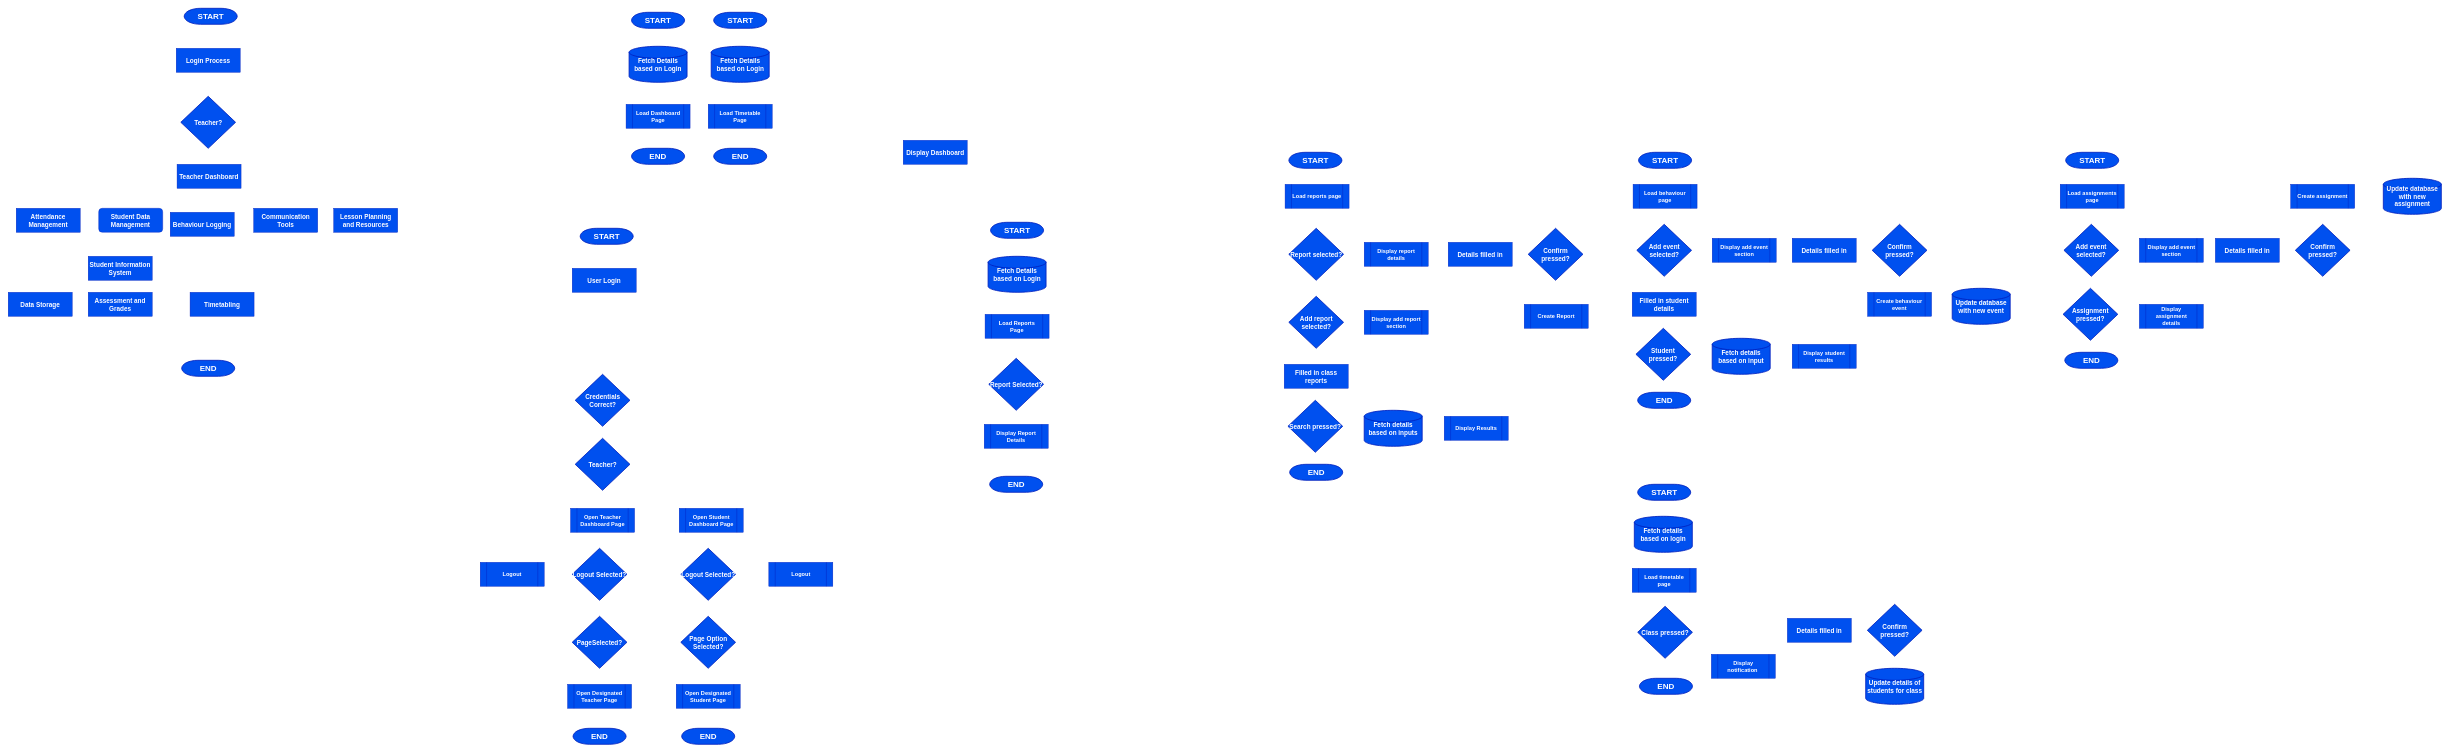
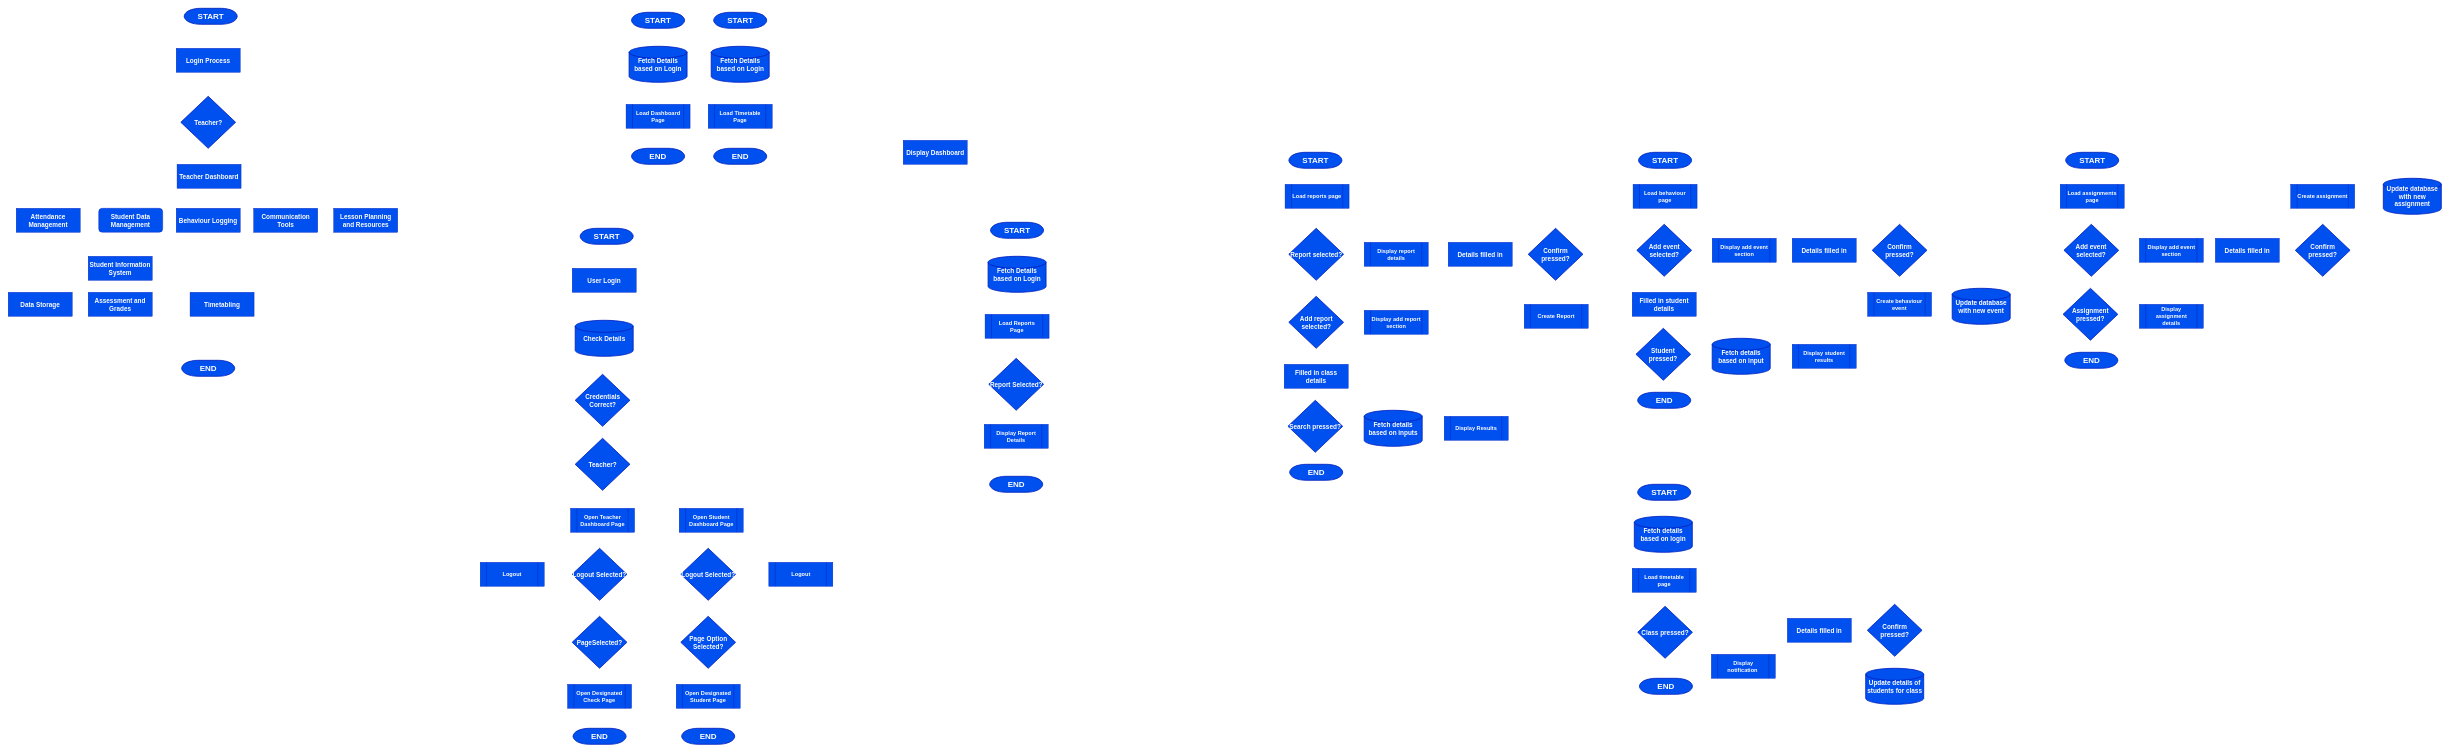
node "Behaviour Logging": moved (202, 224) -> (208, 220)
node "Check Details": added
node "Filled in class reports": label "Filled in class reports" -> "Filled in class details"
node "Open Designated Teacher Page": label "Open Designated Teacher Page" -> "Open Designated Check Page"
